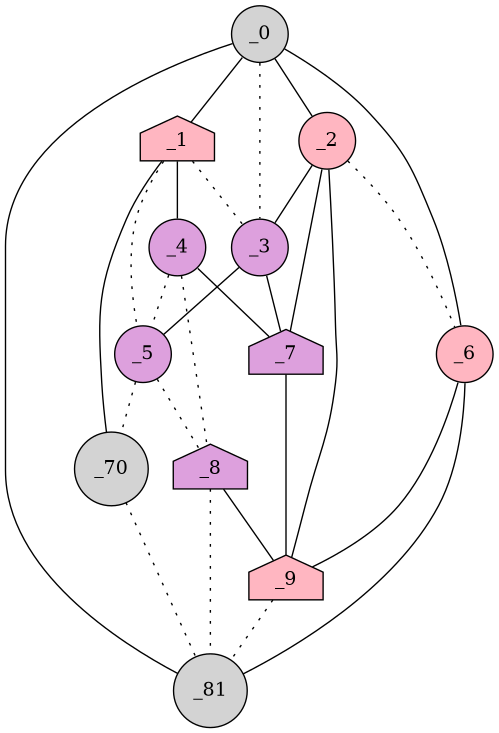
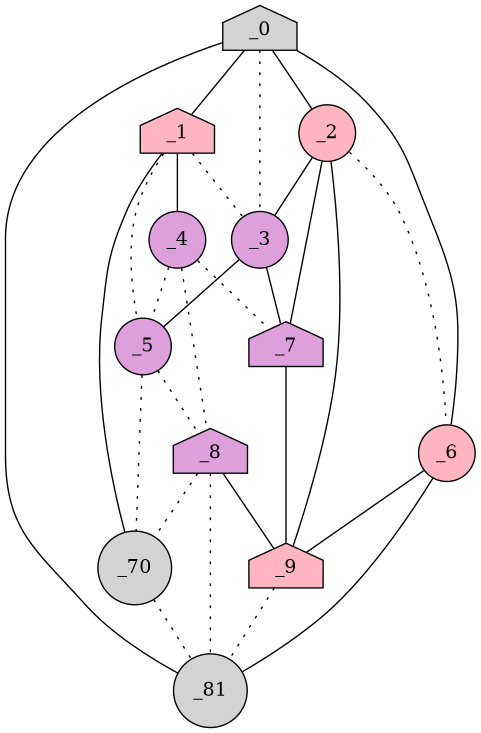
node "_0": shape circle -> house
edge "_4" -- "_7": style solid -> dotted
edge "_8" -- "_70": added
